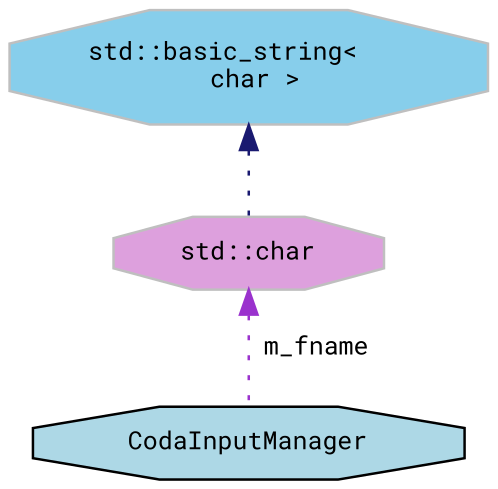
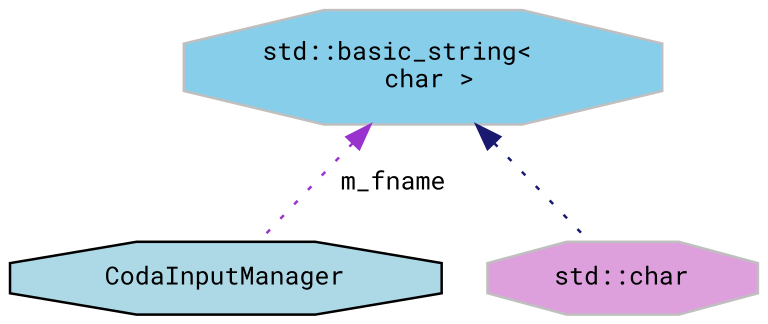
edge "CodaInputManager" -> "std::char": now "CodaInputManager" -> "std::basic_string< char >"
